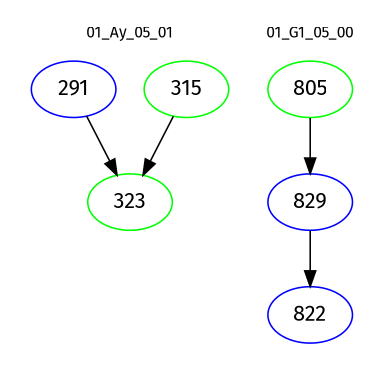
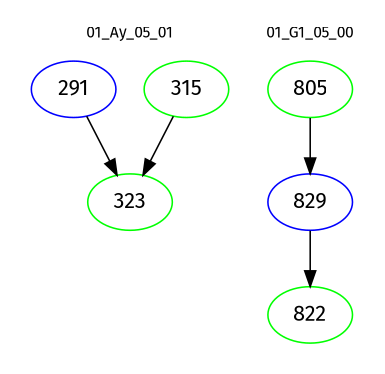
node "822": color blue -> green
